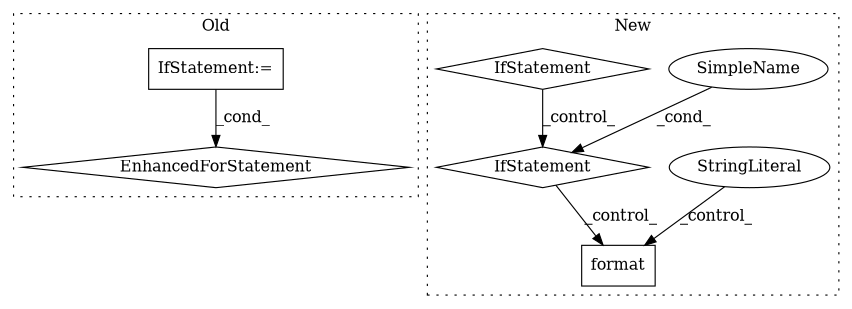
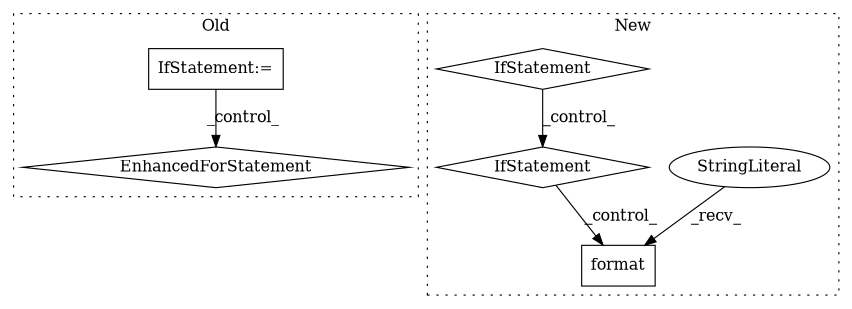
node "SimpleName": removed
edge "IfStatement:=" -> "EnhancedForStatement": label "_cond_" -> "_control_"
edge "StringLiteral" -> "format": label "_control_" -> "_recv_"
